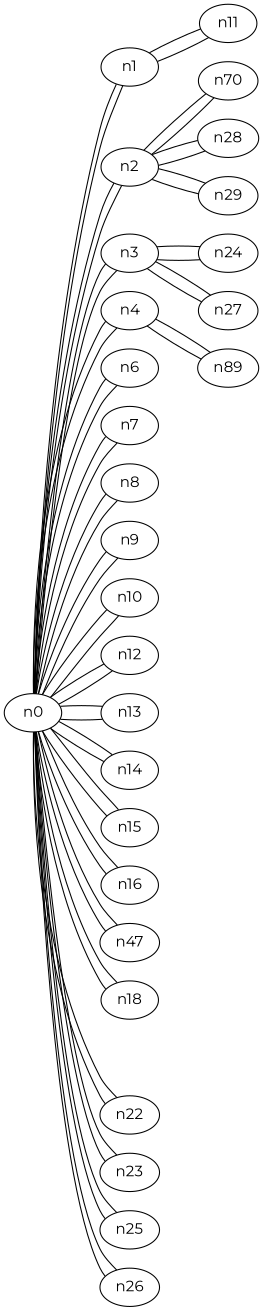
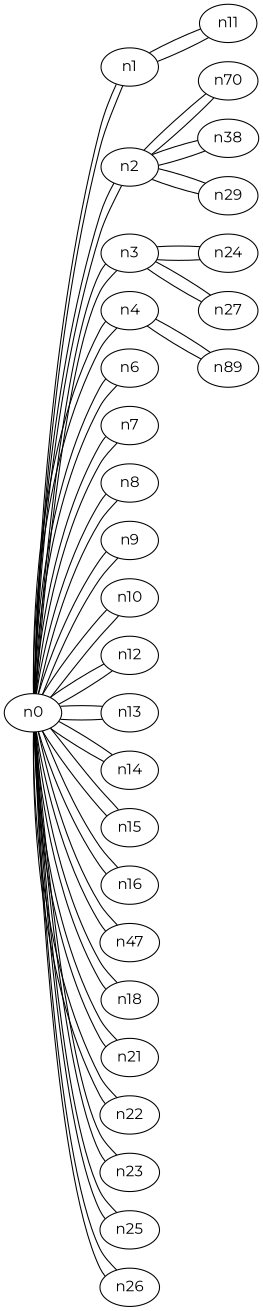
node "n28": label "n28" -> "n38"
node "n21": added
